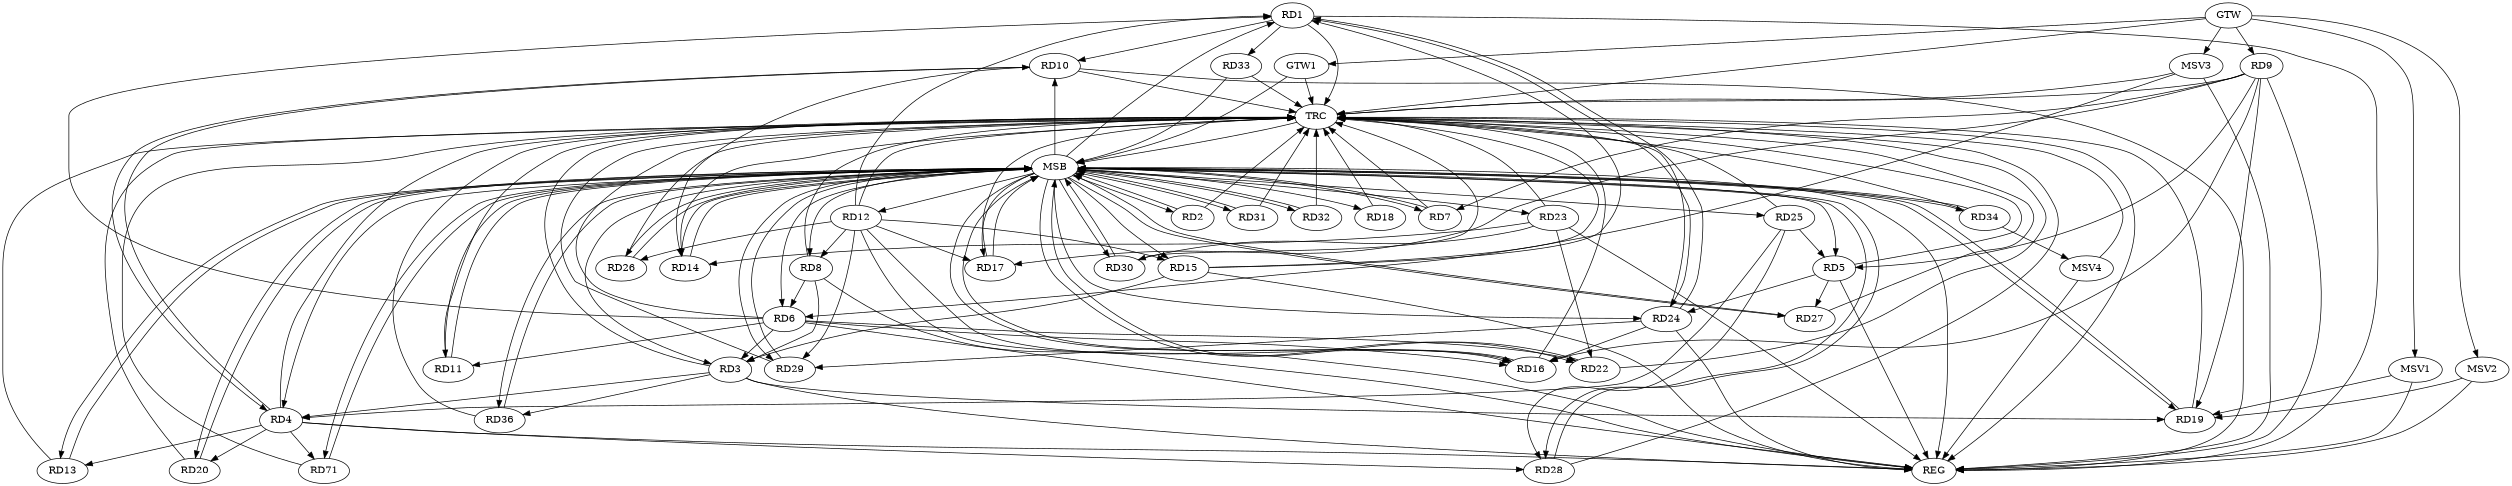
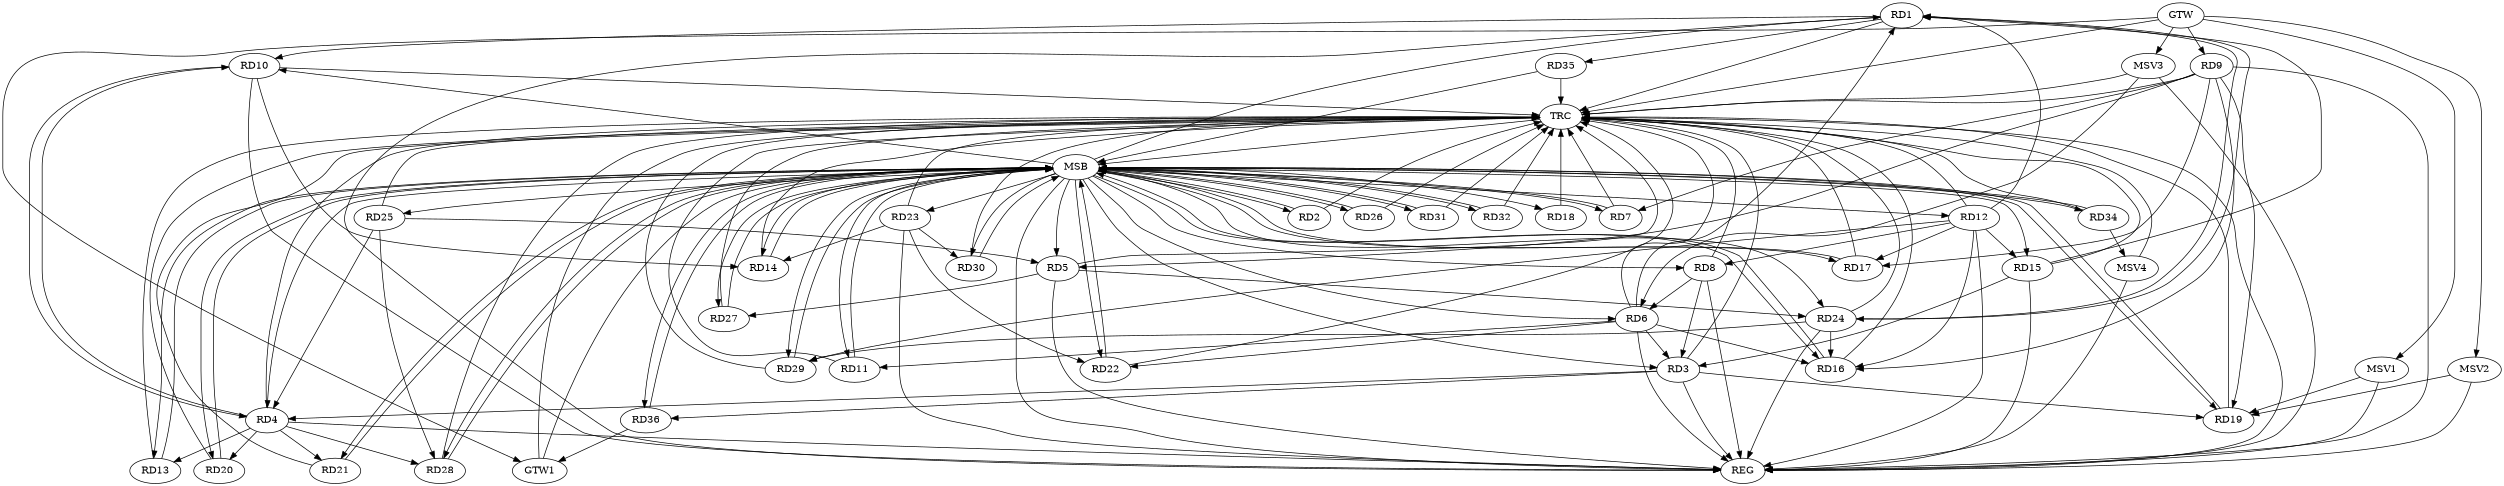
node "RD33": label "RD33" -> "RD35"
edge "RD36" -> "TRC": now "RD36" -> "GTW1"
edge "RD12" -> "RD26": removed
node "RD71": label "RD71" -> "RD21"
